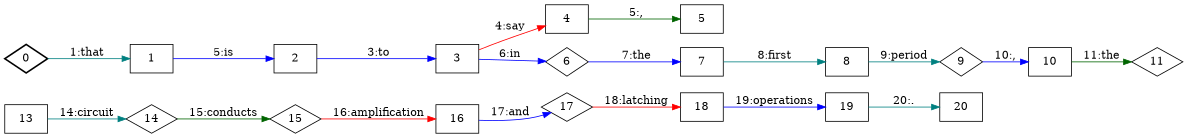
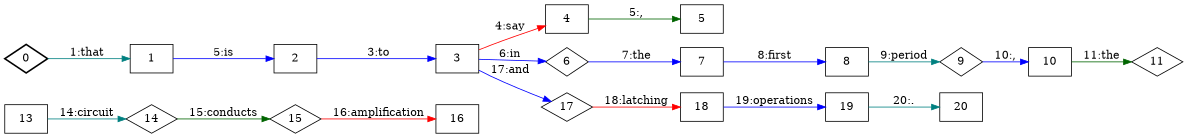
edge "7" -> "8": color teal -> blue
edge "16" -> "17": now "3" -> "17"
